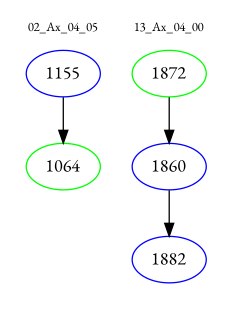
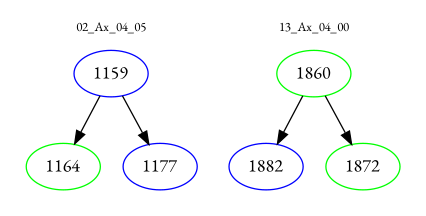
node "1155": label "1155" -> "1159"
edge "1872" -> "1860": reversed
node "1064": label "1064" -> "1164"
node "1177": added
node "1860": color blue -> green
